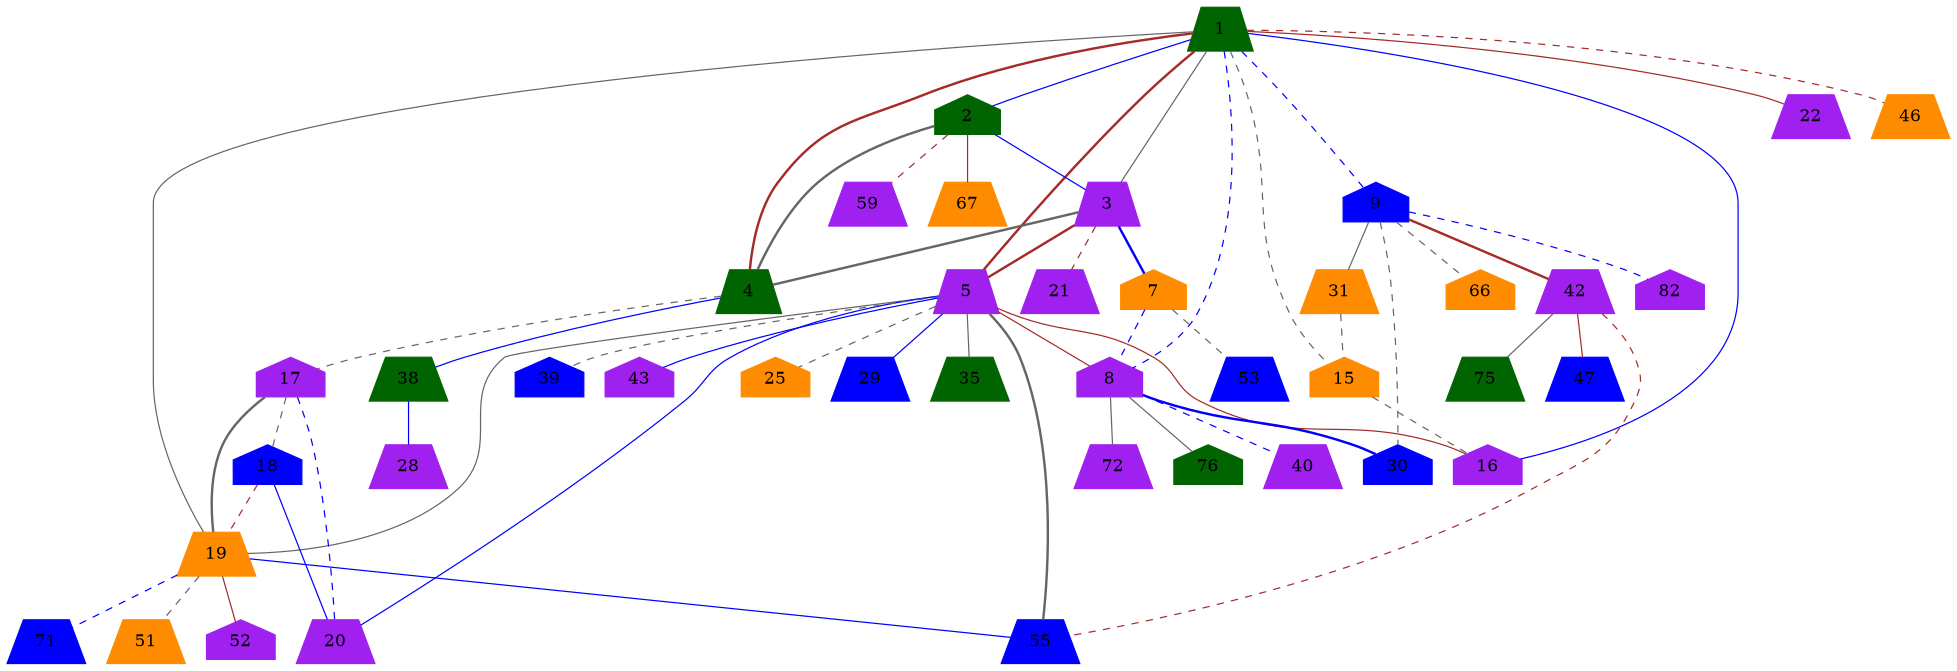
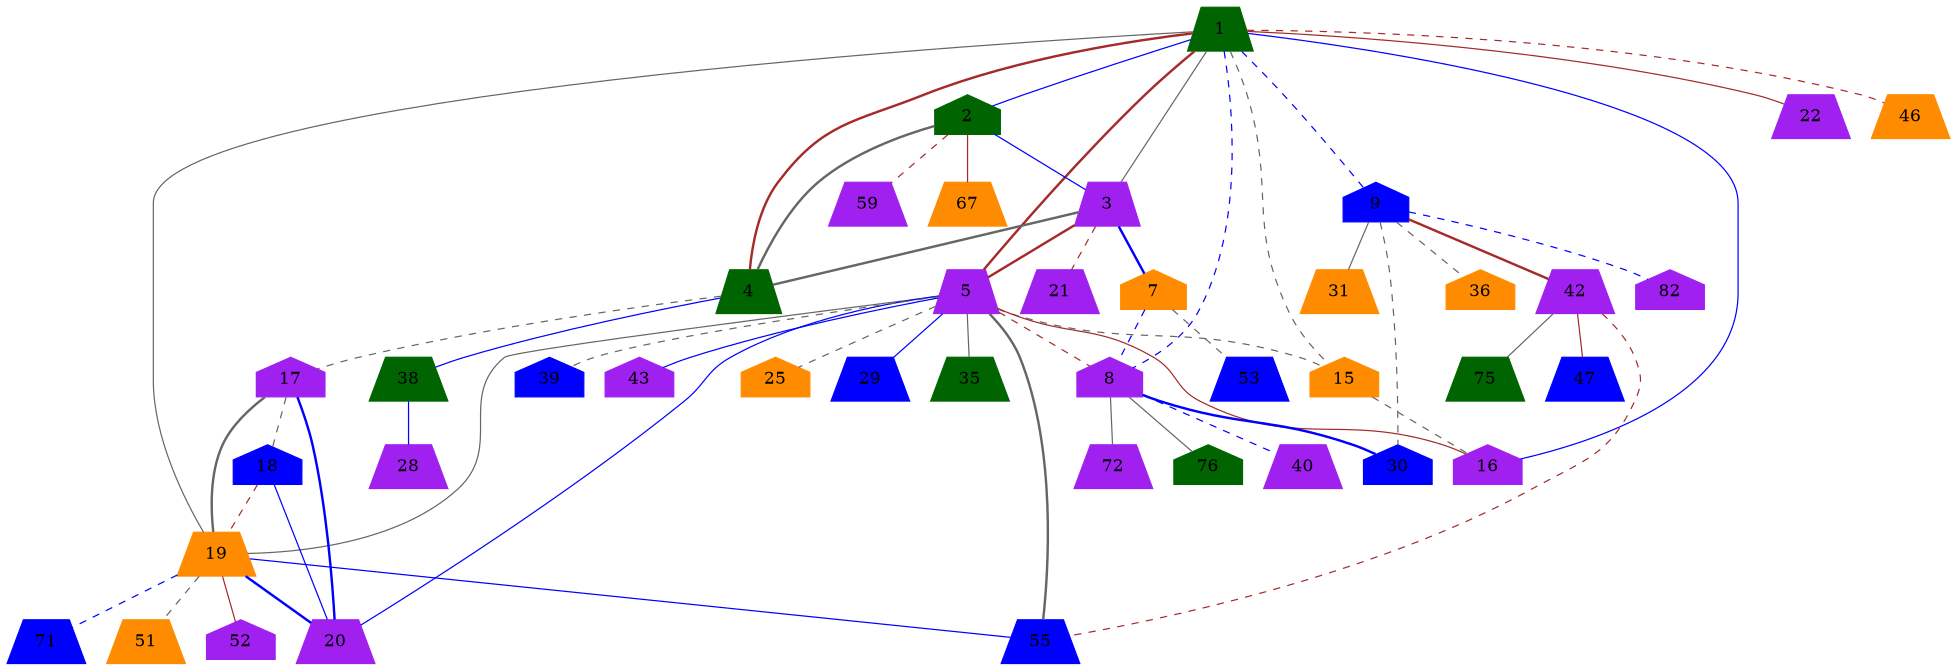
node "66": label "66" -> "36"
edge "31" -- "15": now "5" -- "15"
edge "5" -- "8": style solid -> dashed
edge "17" -- "20": style dashed -> bold
edge "19" -- "20": added
